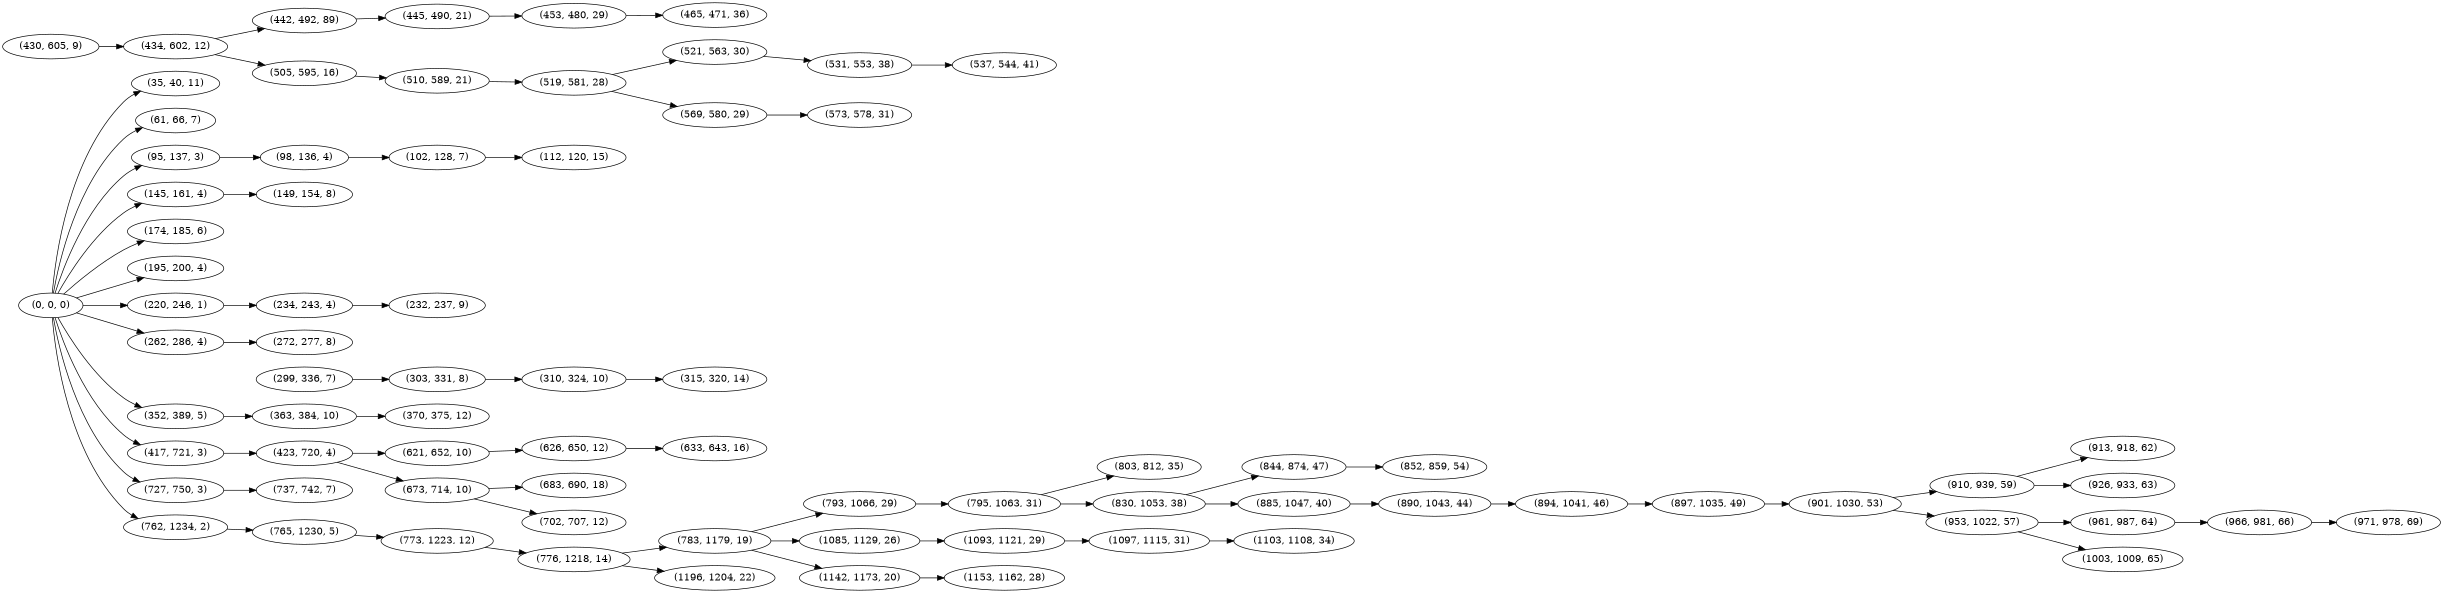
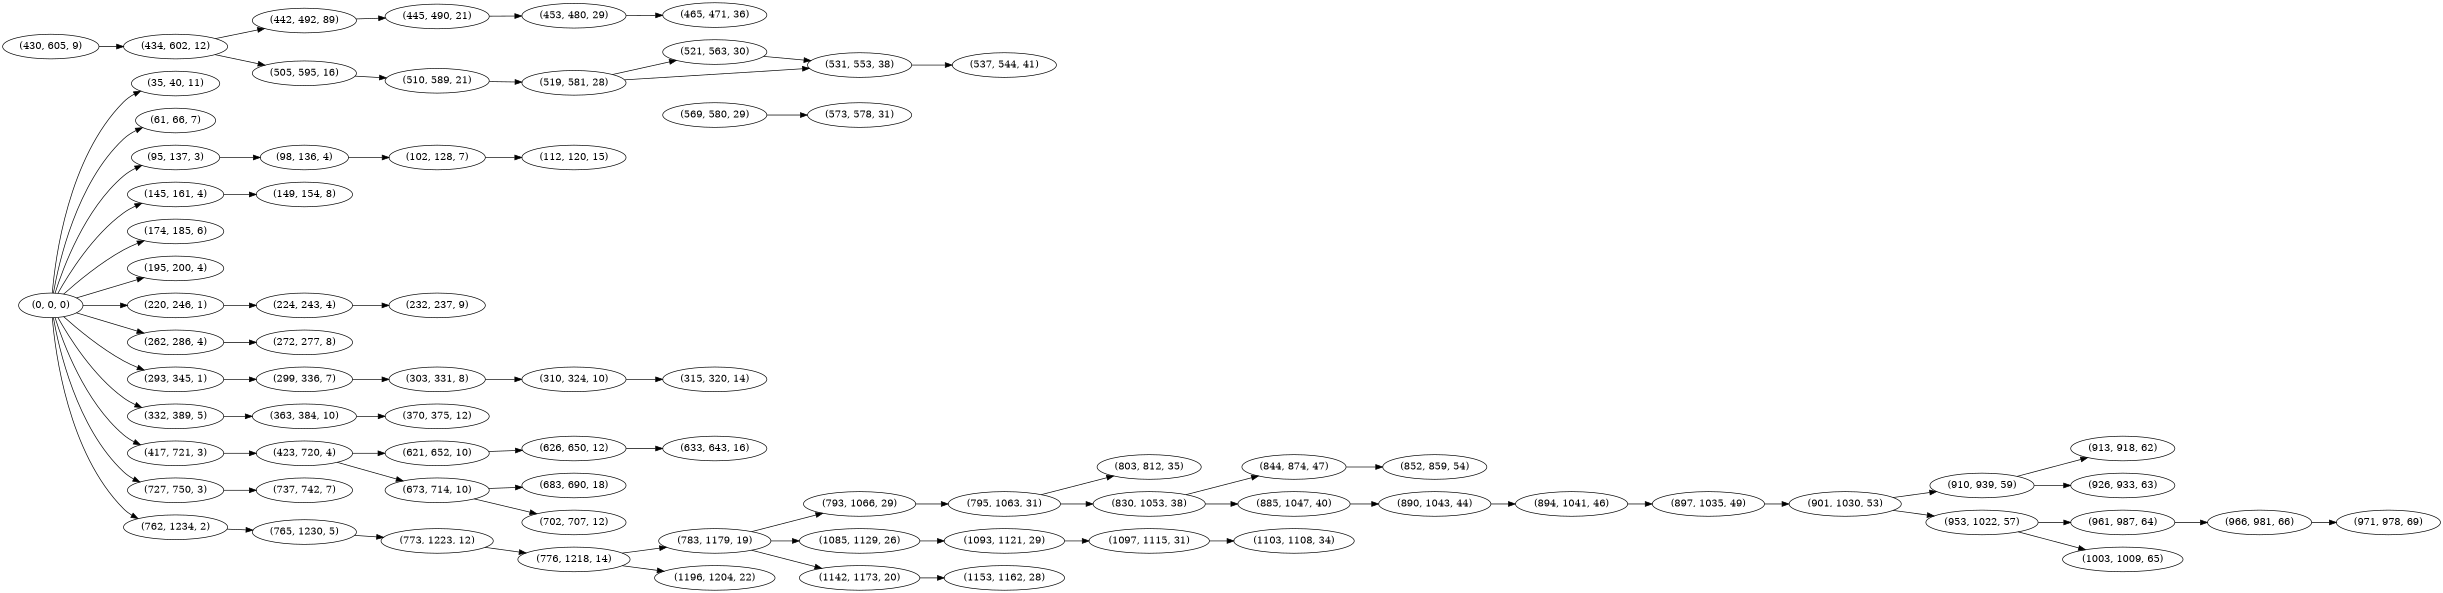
edge "(519, 581, 28)" -> "(569, 580, 29)": now "(519, 581, 28)" -> "(531, 553, 38)"
node "(234, 243, 4)": label "(234, 243, 4)" -> "(224, 243, 4)"
node "(293, 345, 1)": added
node "(352, 389, 5)": label "(352, 389, 5)" -> "(332, 389, 5)"
